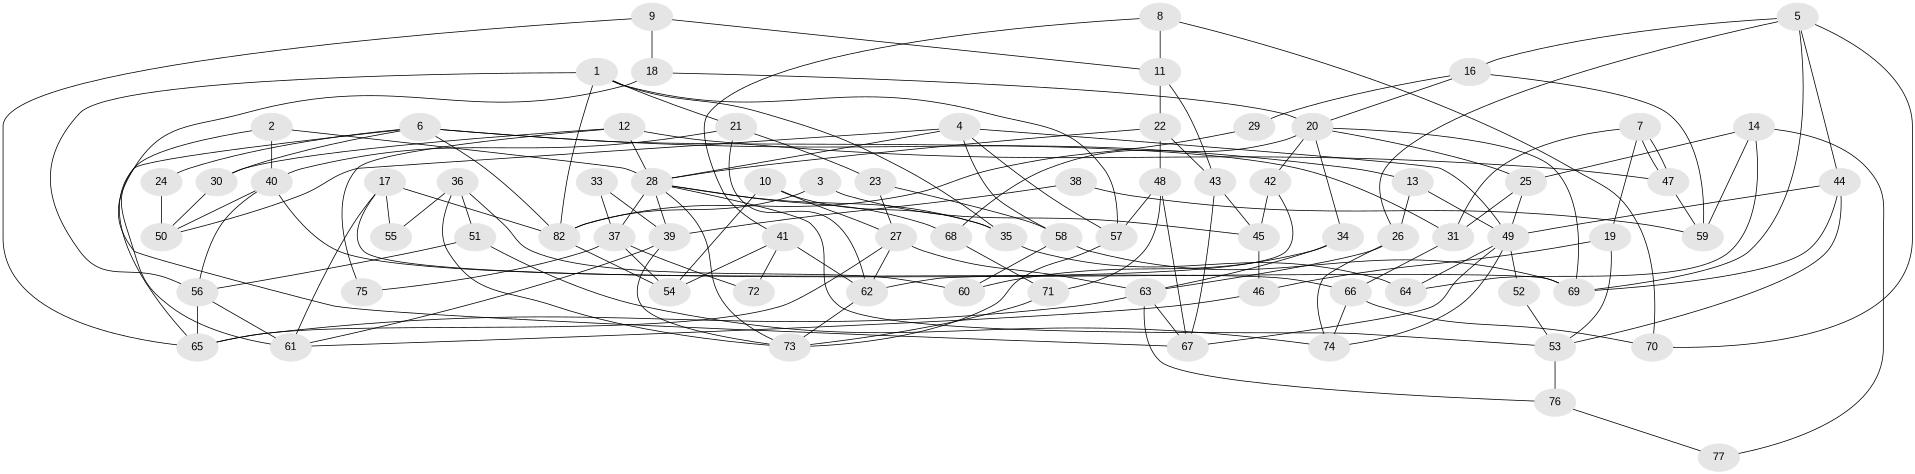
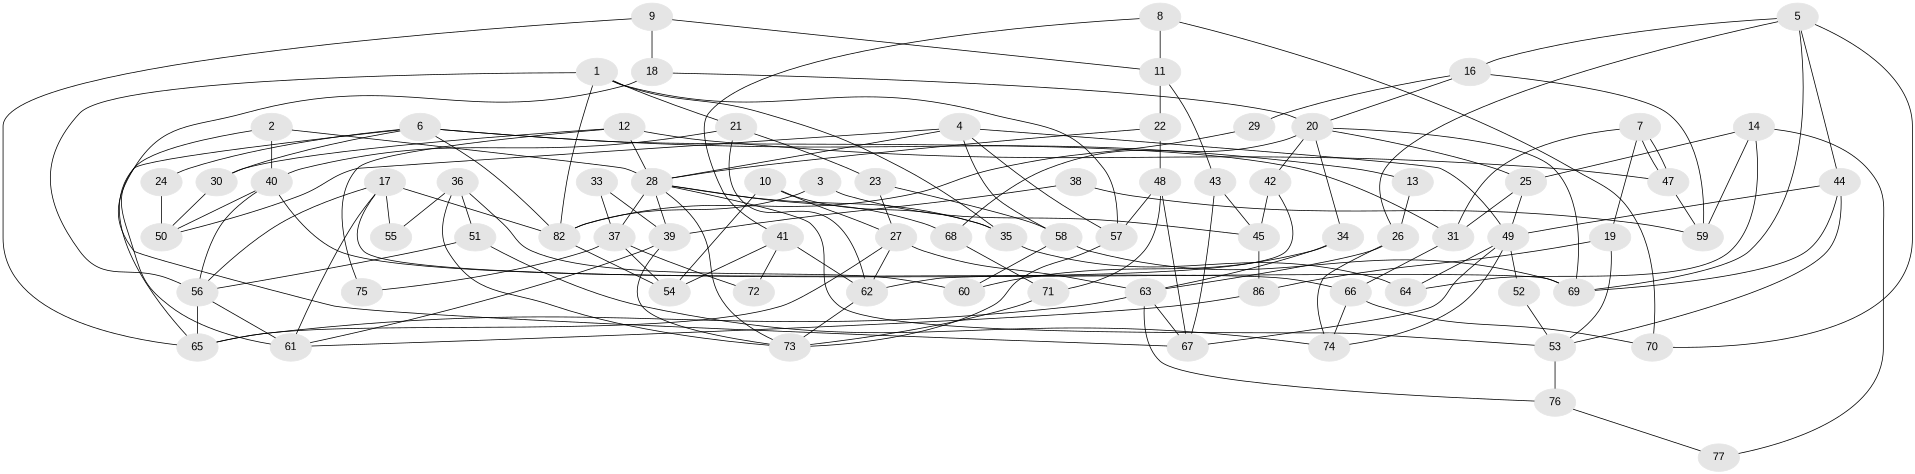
edge "22" -- "43": removed
edge "13" -- "49": removed
edge "17" -- "56": added
node "46": label "46" -> "86"
